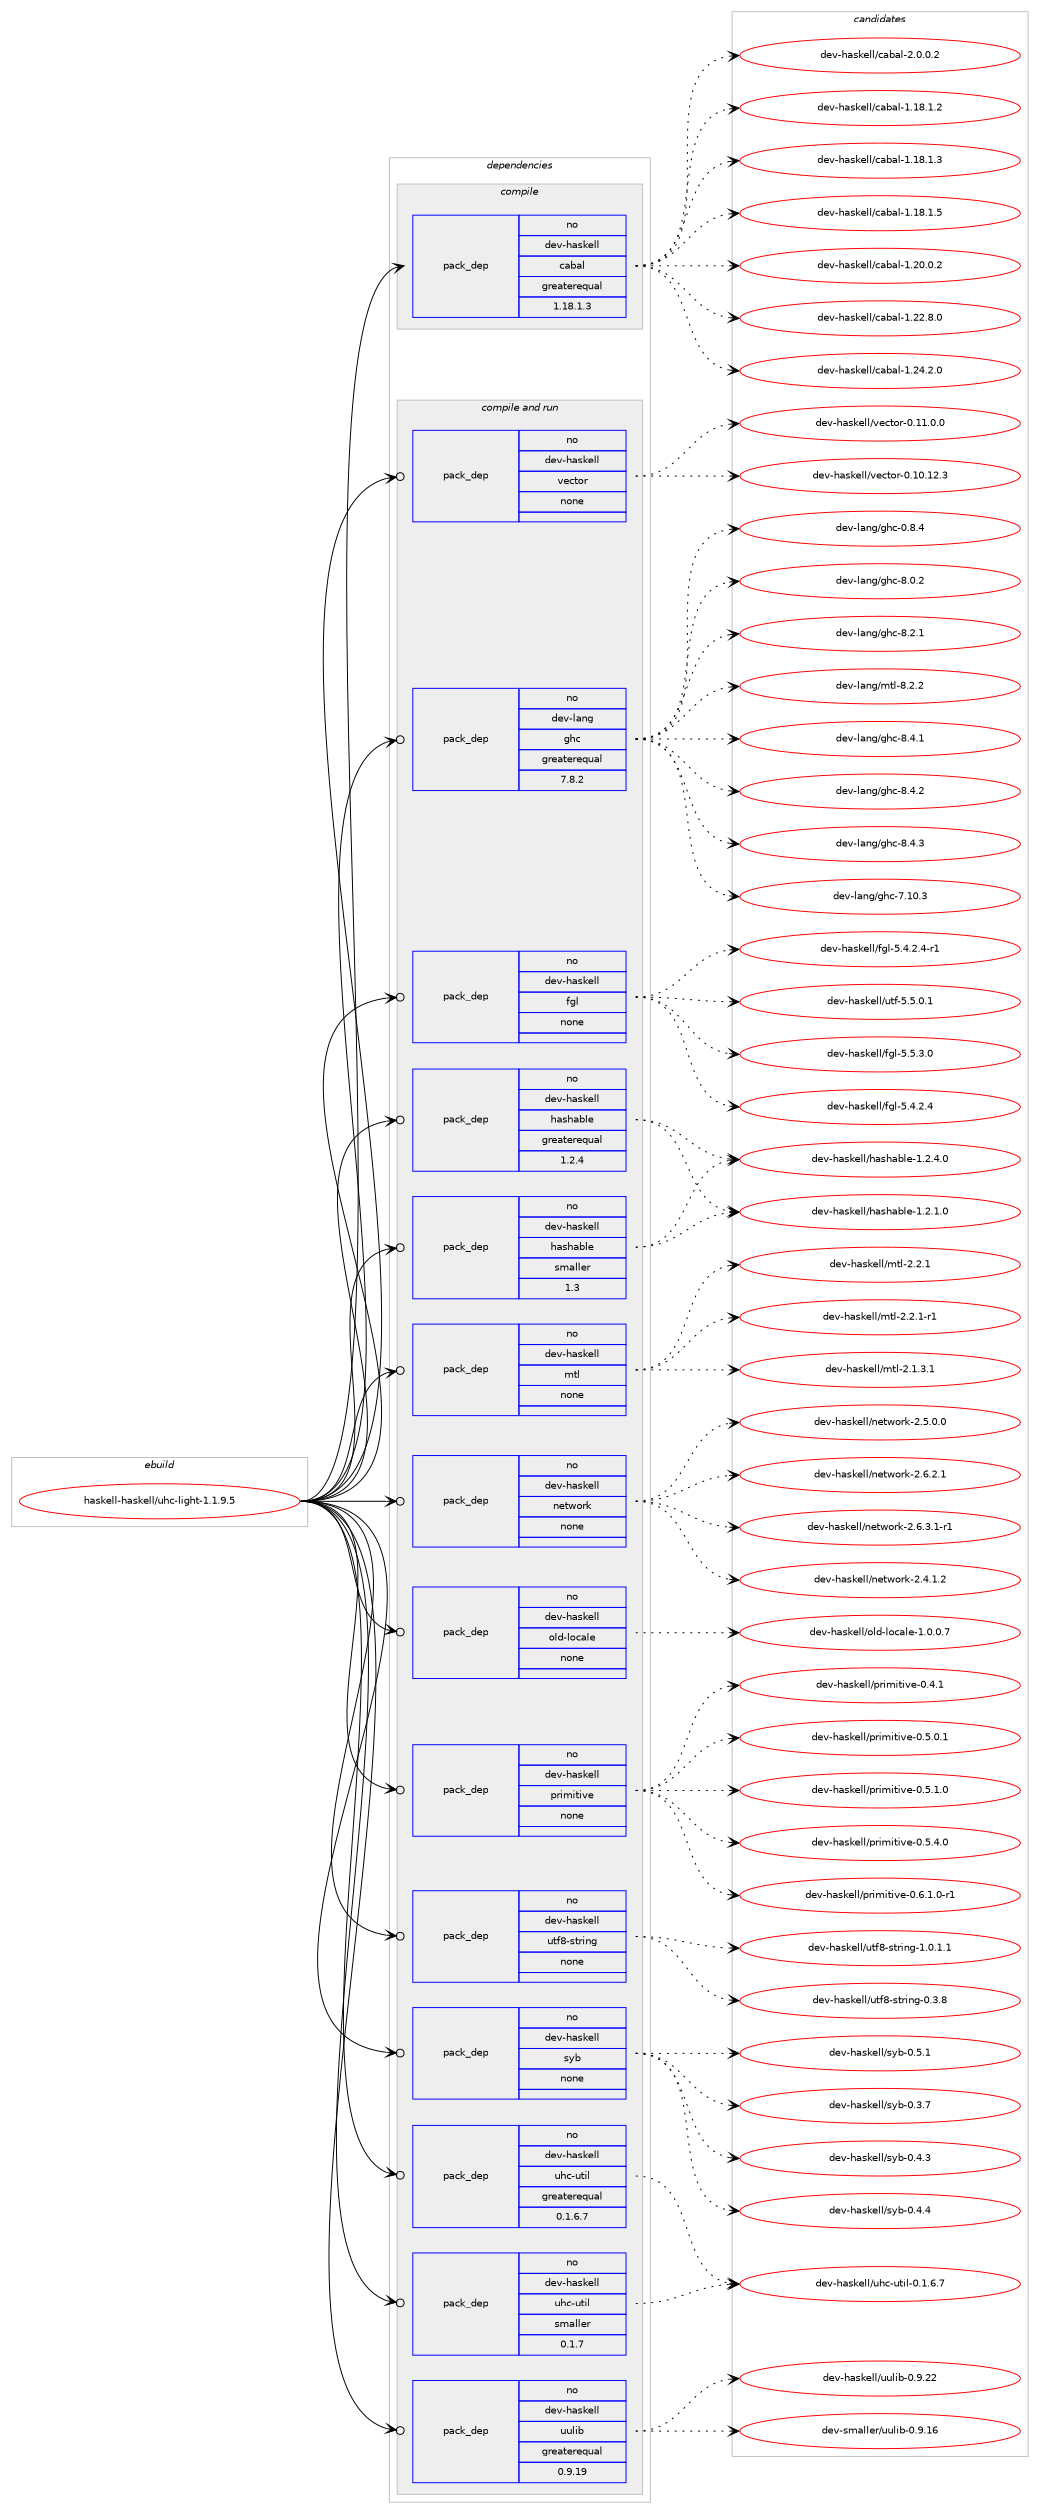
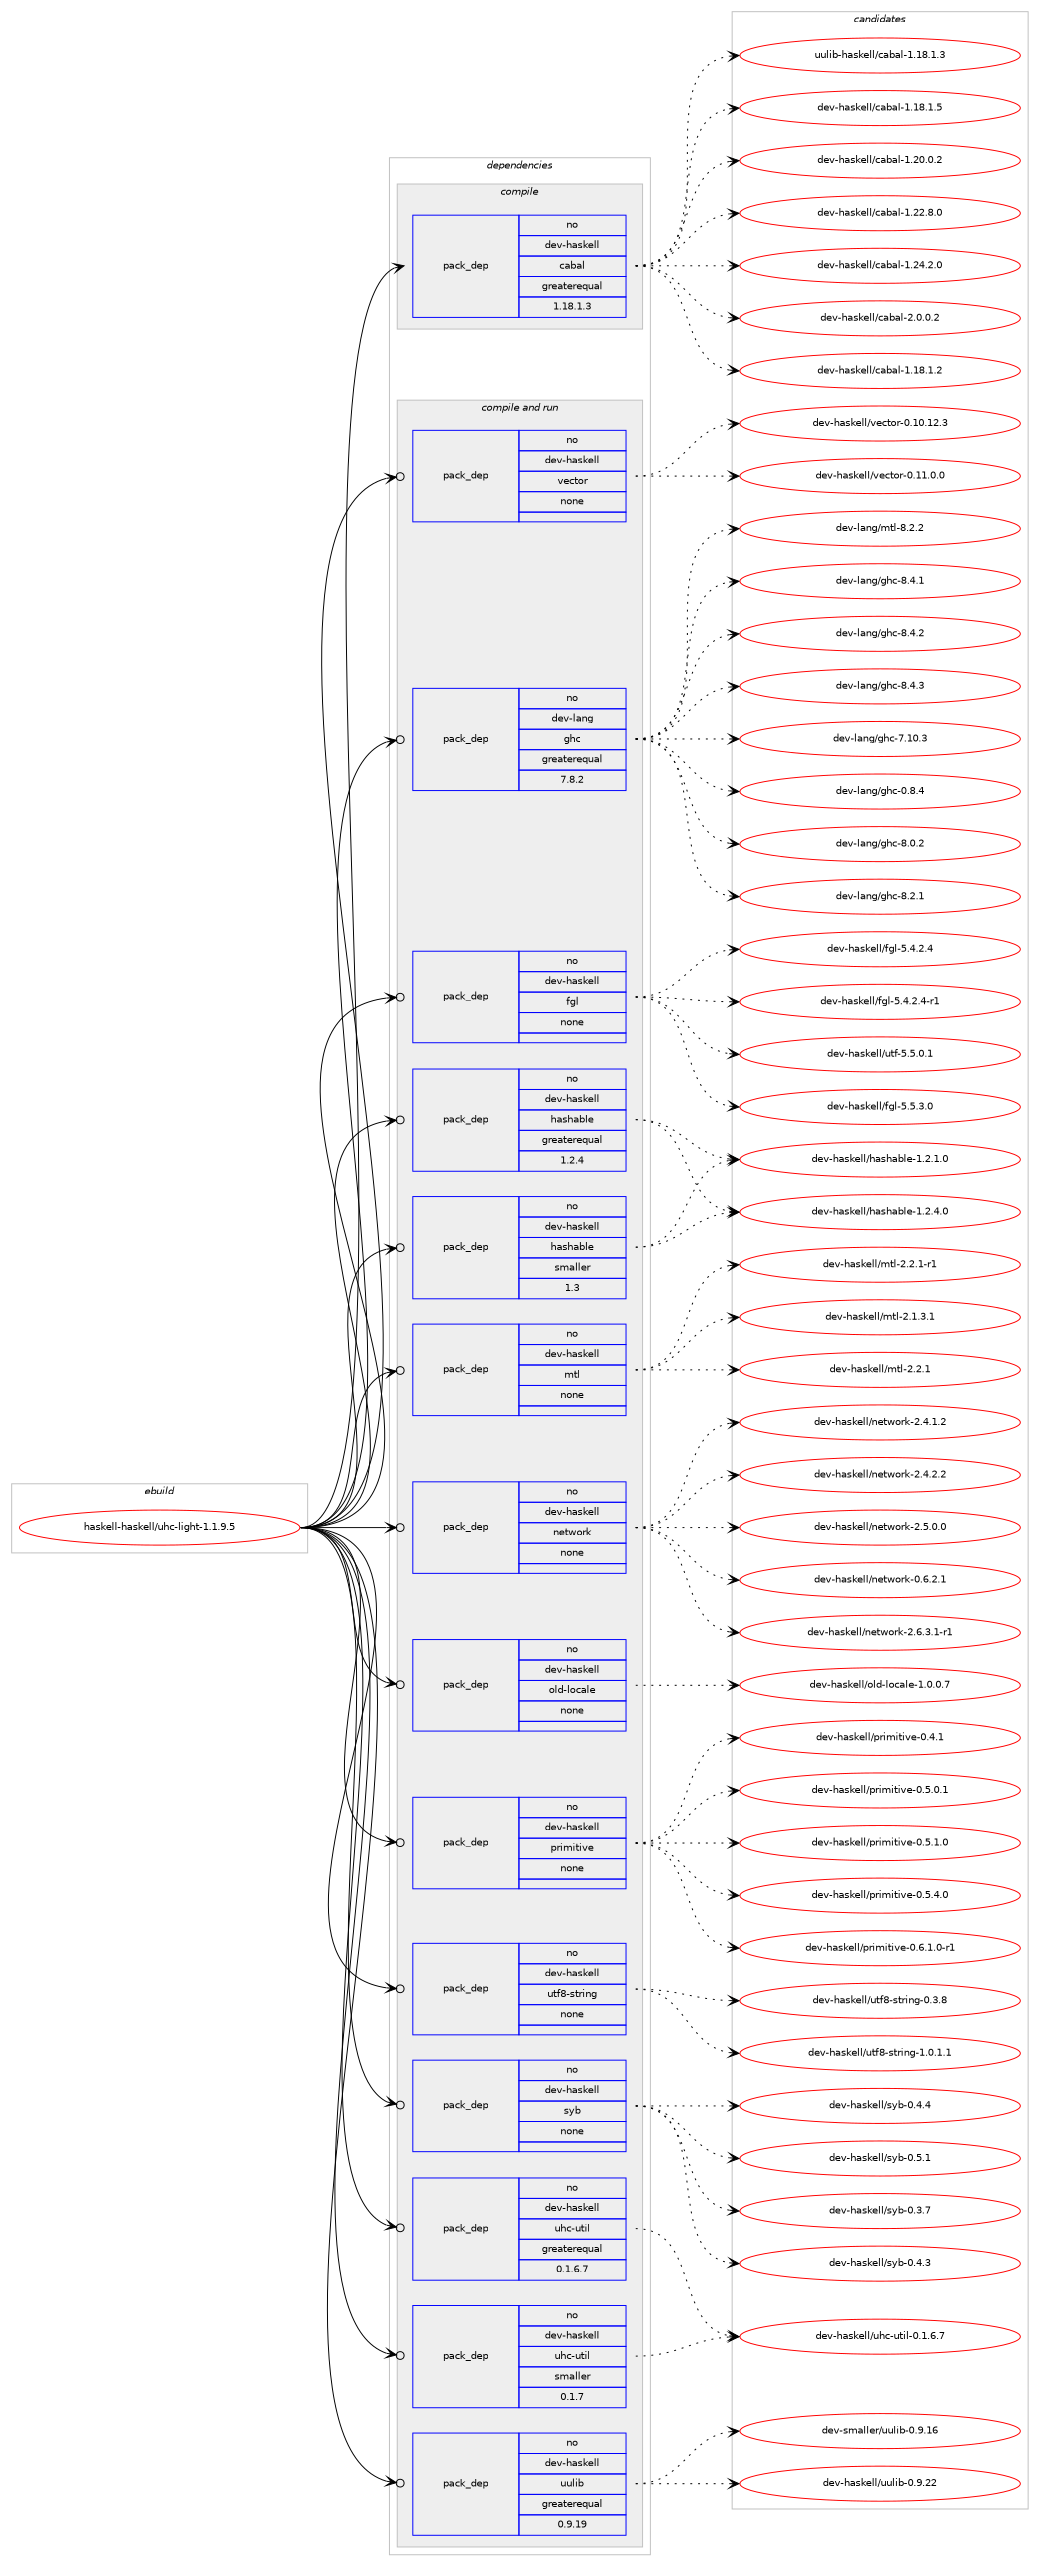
node "dev-haskell/cabal-1.18.1.3": label "dev-haskell/cabal-1.18.1.3" -> "uulib-haskell/cabal-1.18.1.3"
node "dev-haskell/network-2.4.2.2": added
node "dev-haskell/network-2.6.2.1": label "dev-haskell/network-2.6.2.1" -> "dev-haskell/network-0.6.2.1"
